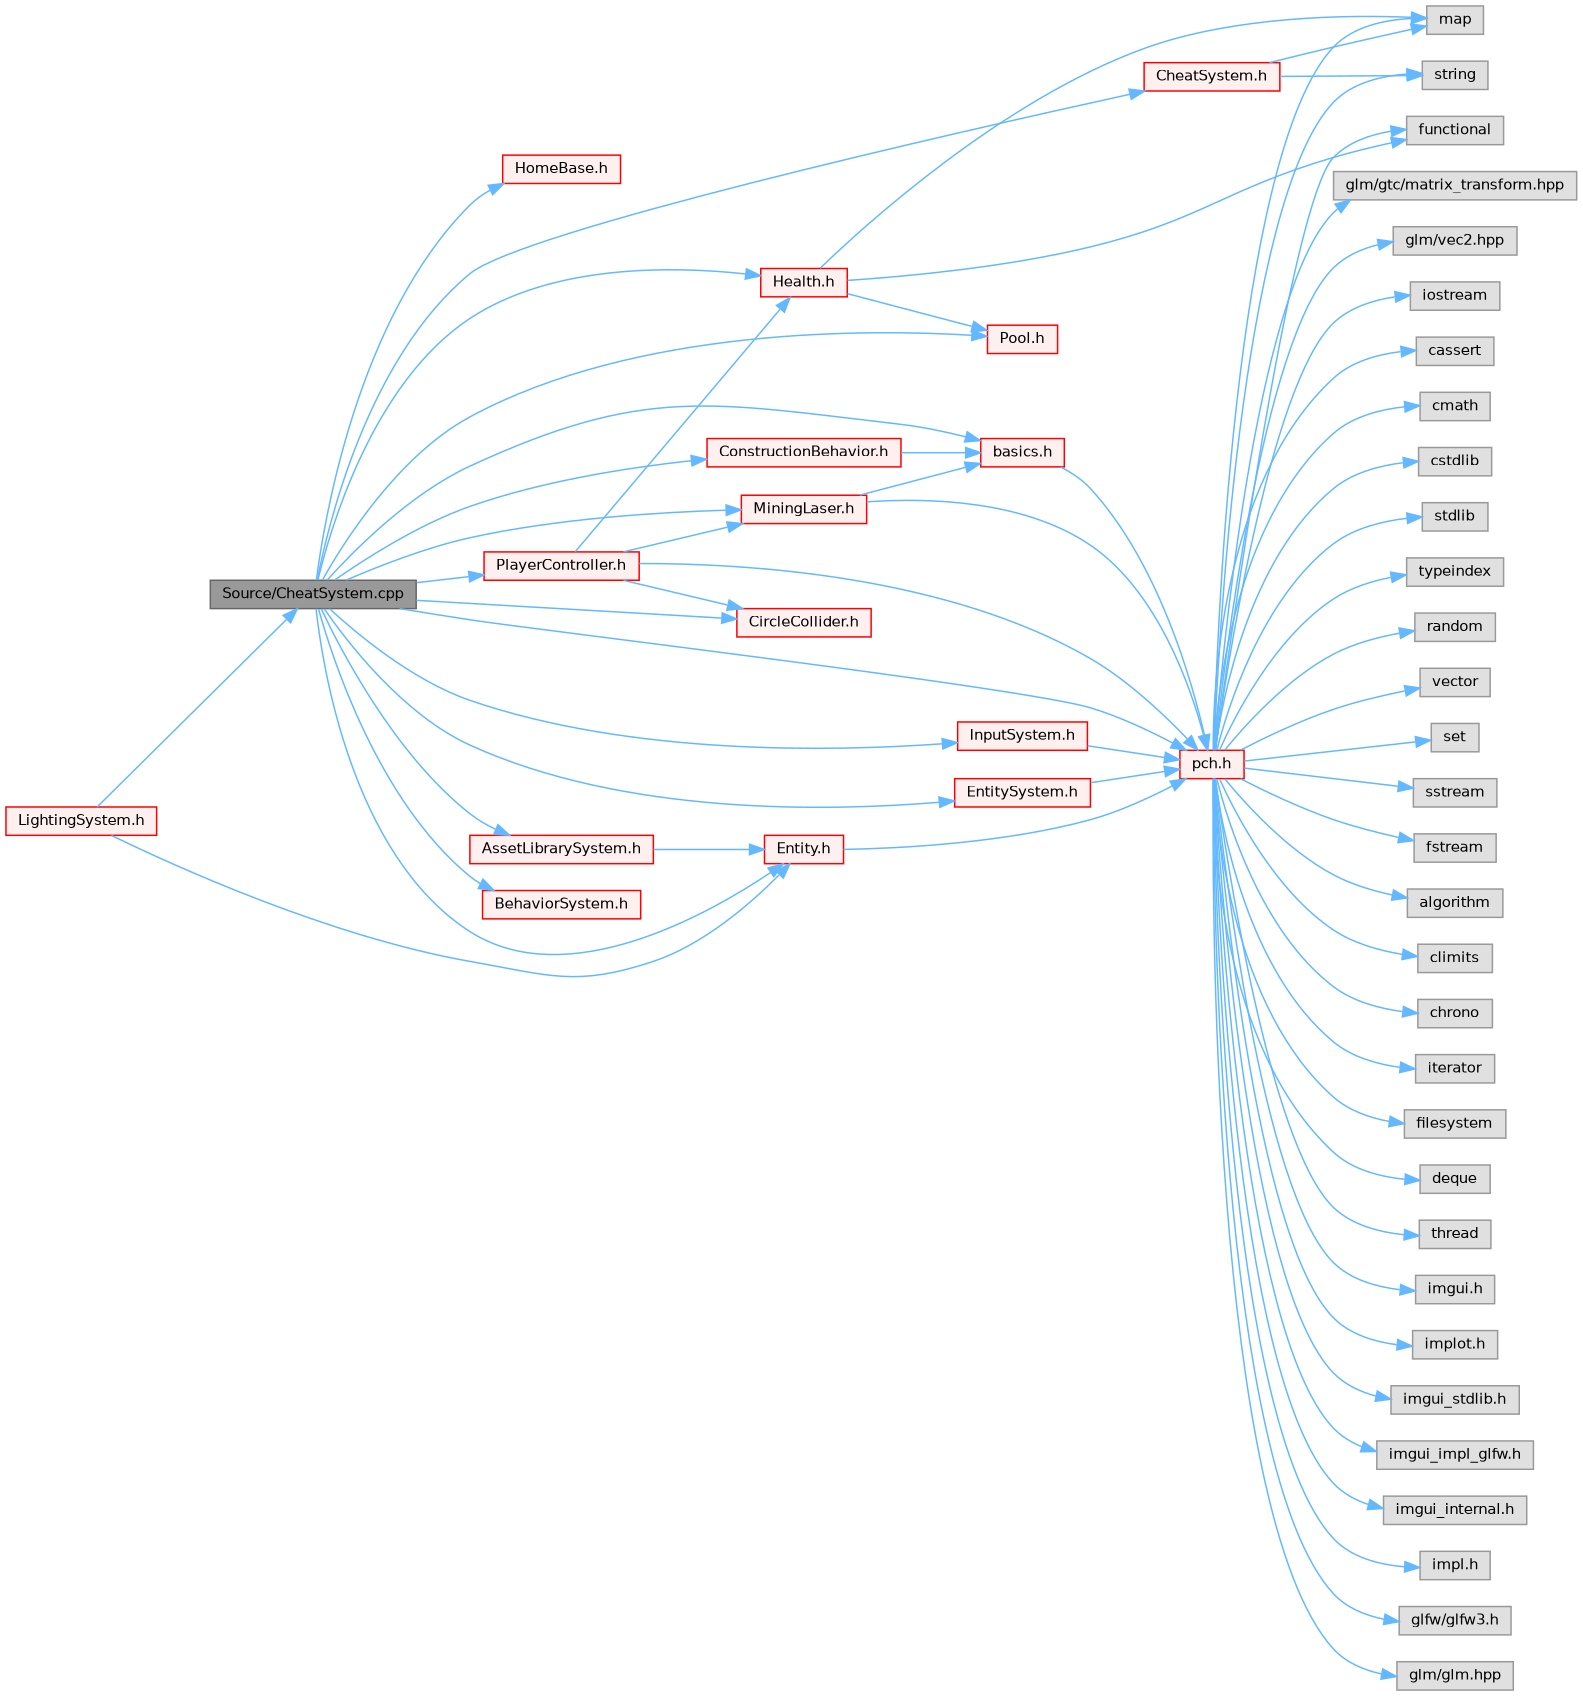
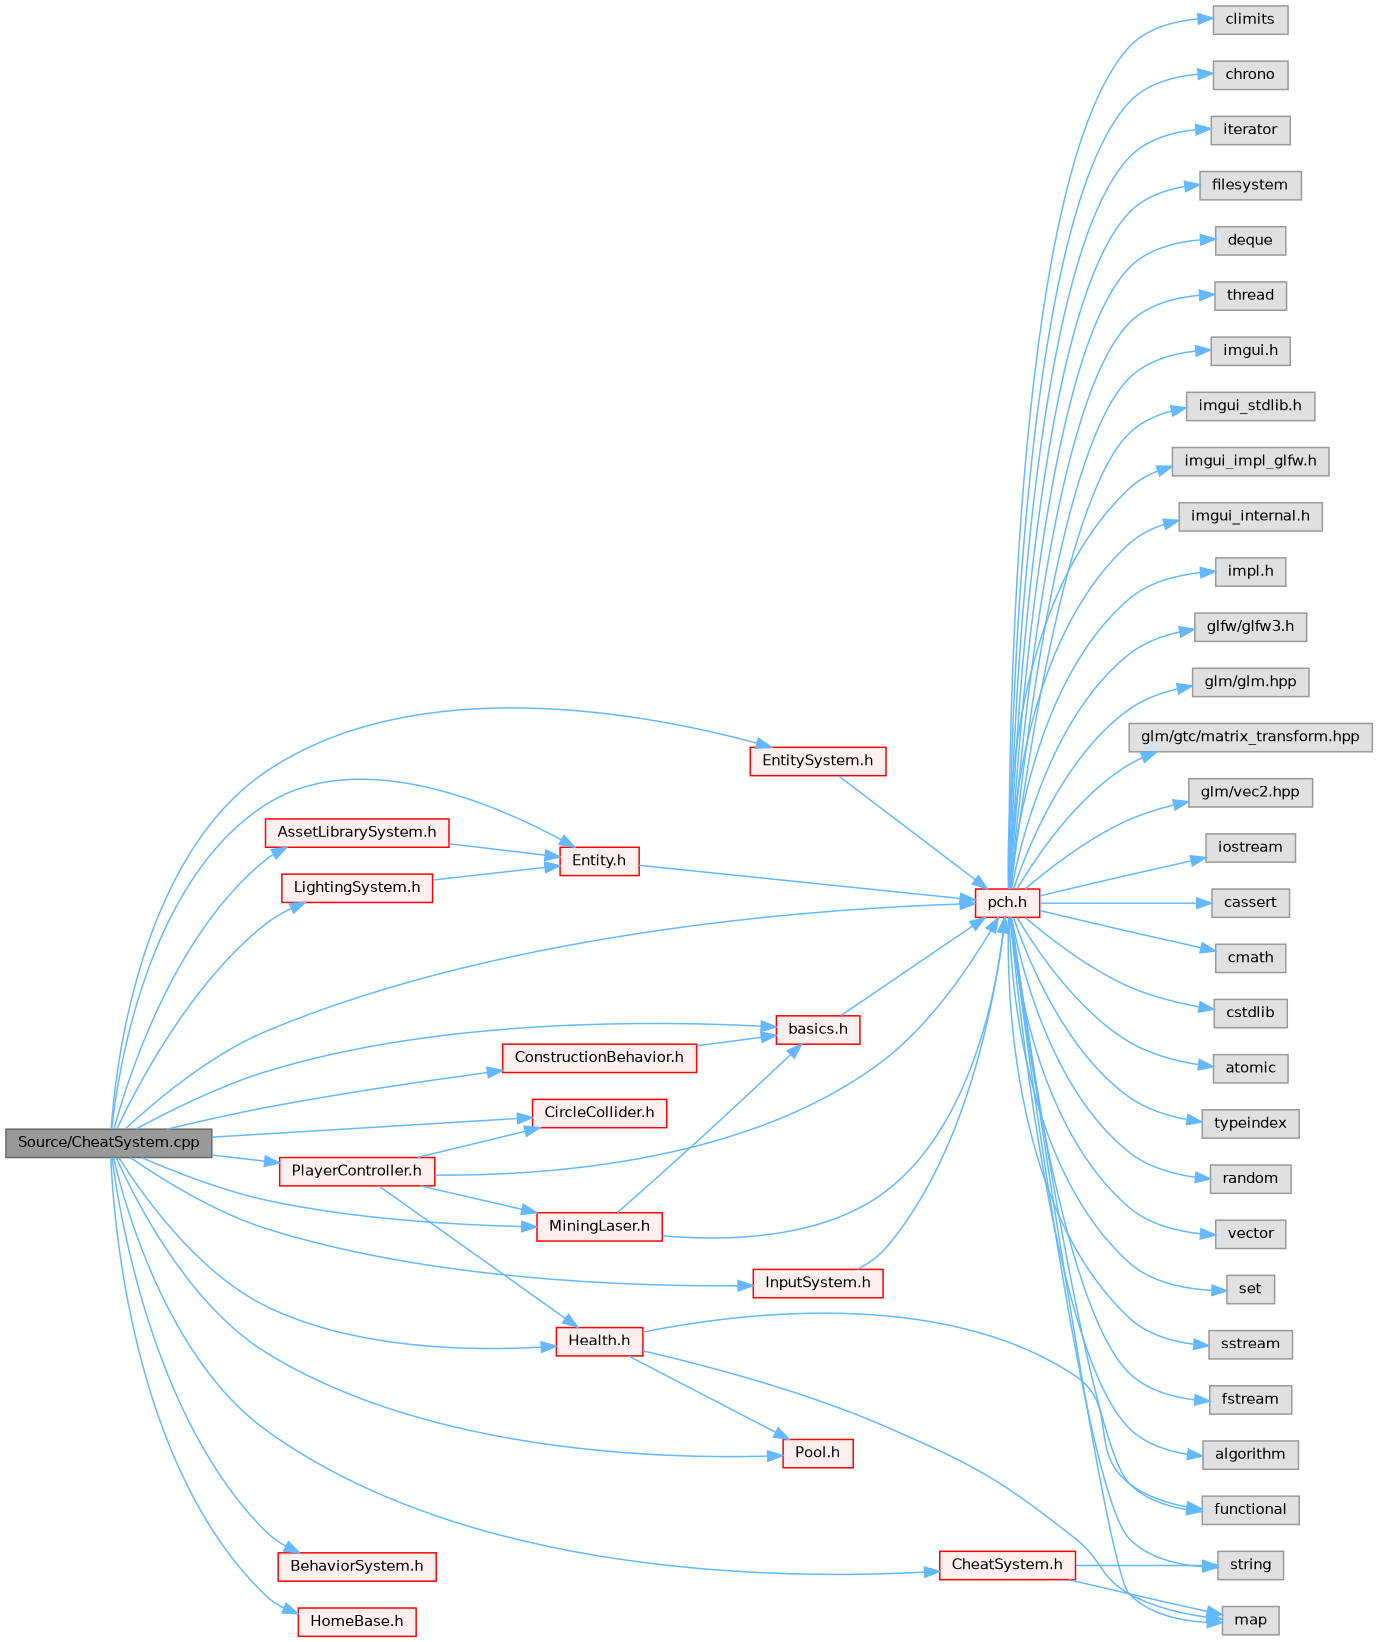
node "stdlib": label "stdlib" -> "atomic"
edge "LightingSystem.h" -> "Source/CheatSystem.cpp": reversed
node "implot.h": removed
